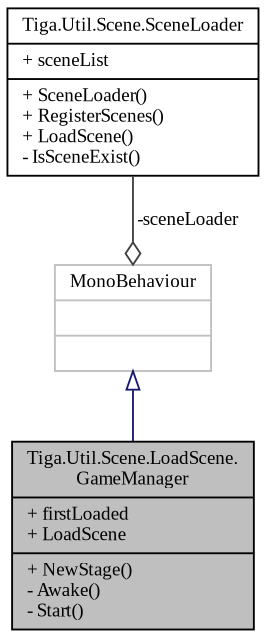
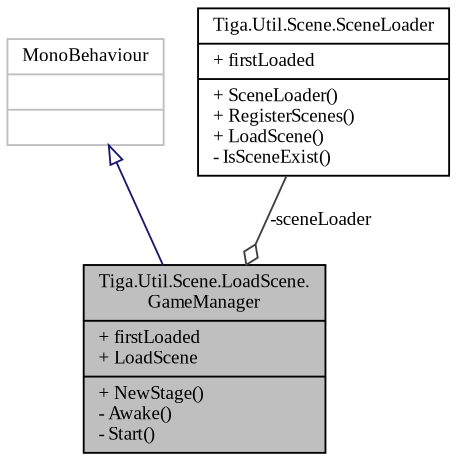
node "Tiga.Util.Scene.SceneLoader": text "+ sceneList" -> "+ firstLoaded"
edge "Tiga.Util.Scene.SceneLoader" -> "MonoBehaviour": now "Tiga.Util.Scene.SceneLoader" -> "Tiga.Util.Scene.LoadScene."
